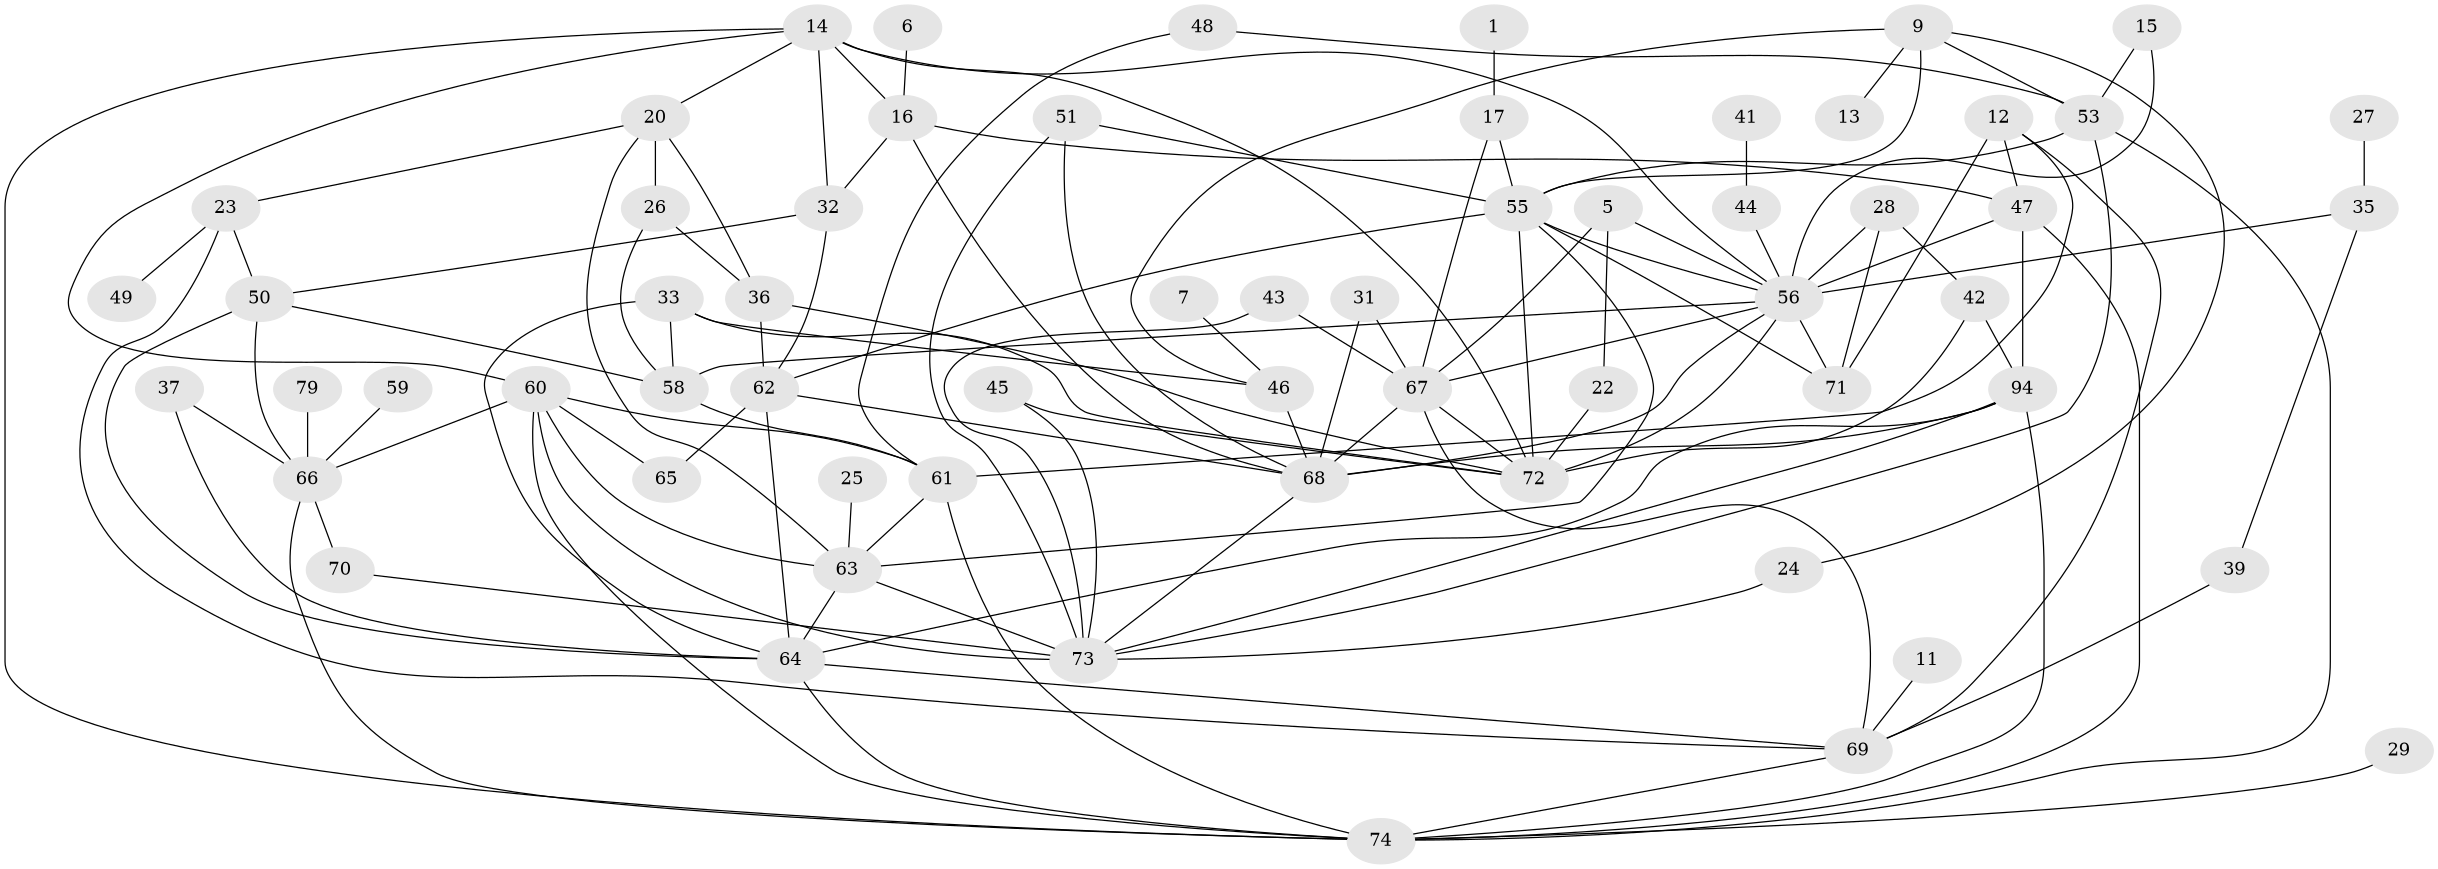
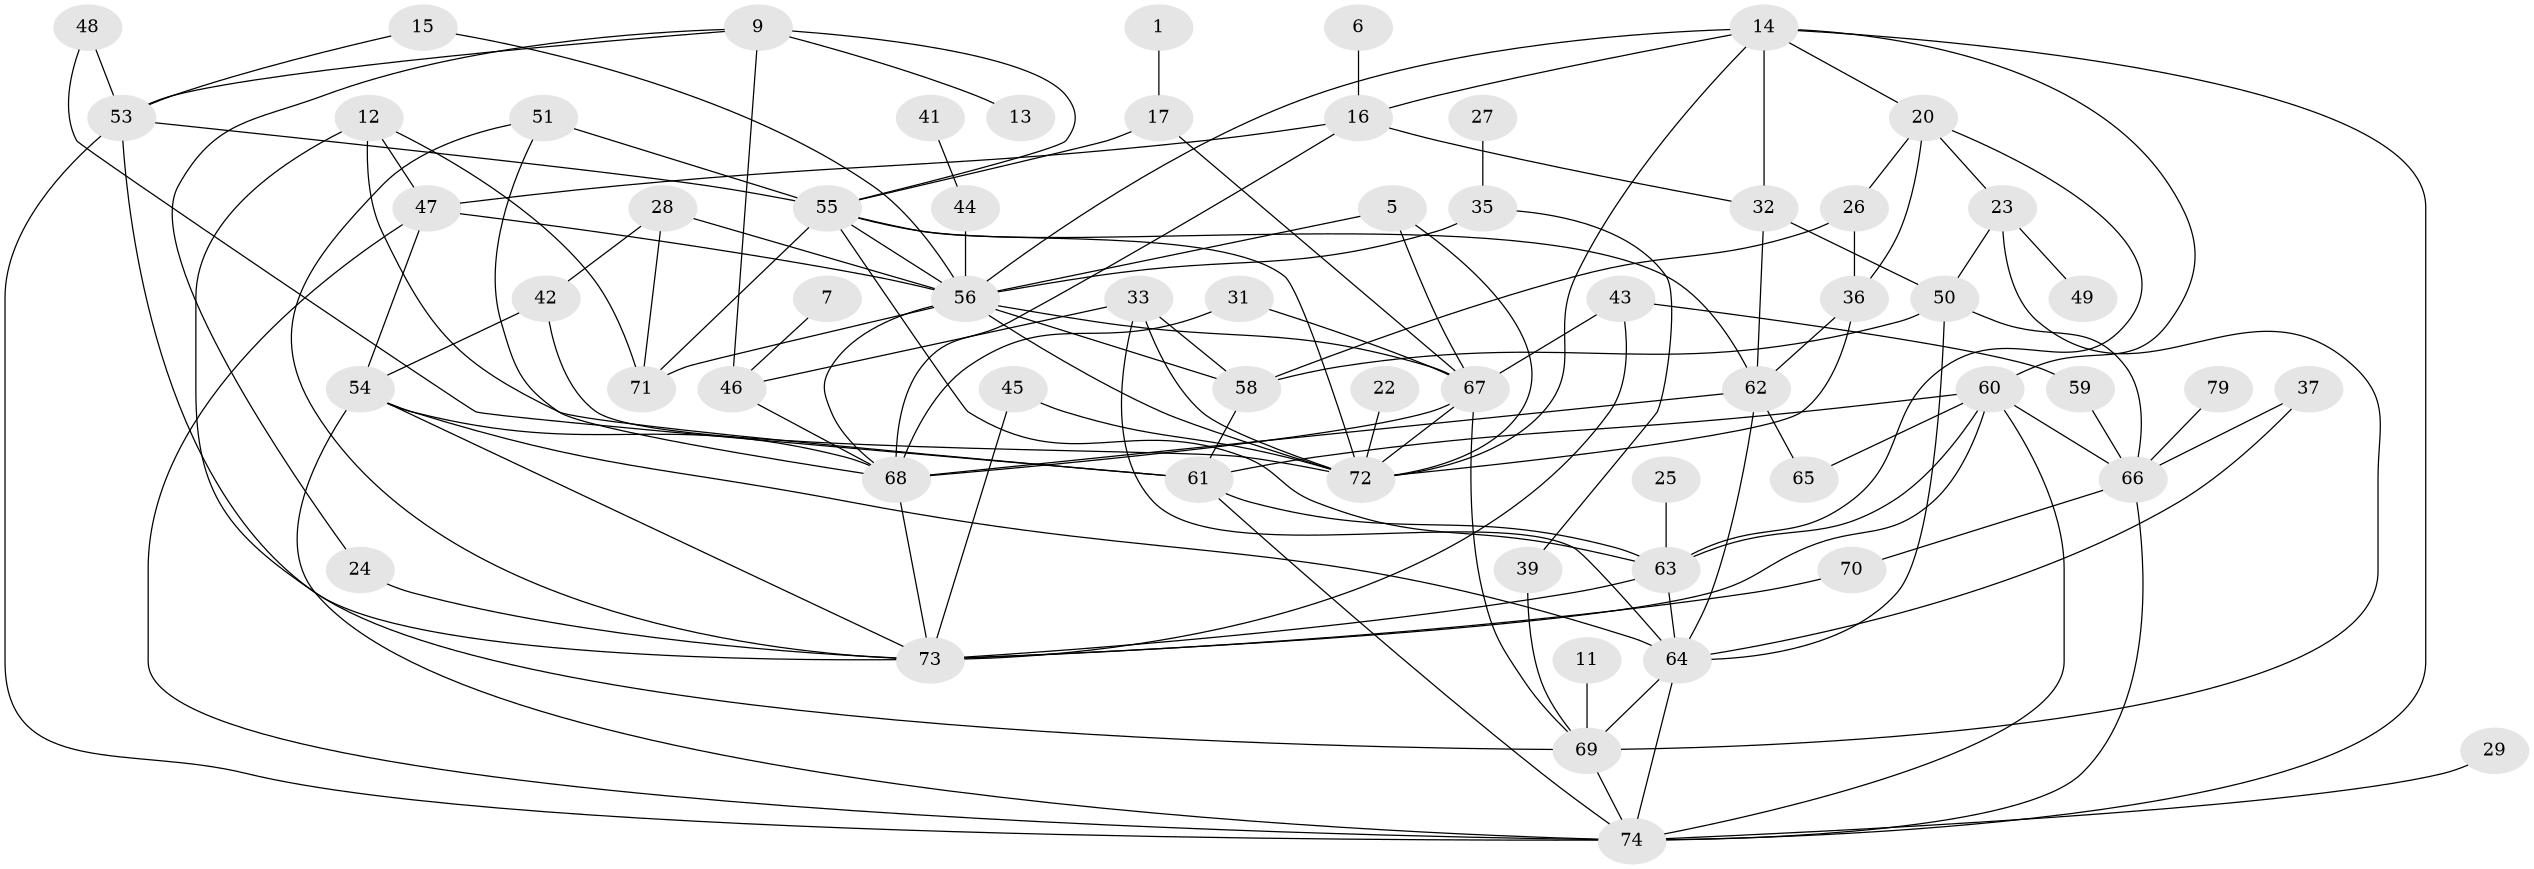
edge "5" -- "22": now "5" -- "72"
edge "43" -- "59": added
node "94": label "94" -> "54"
